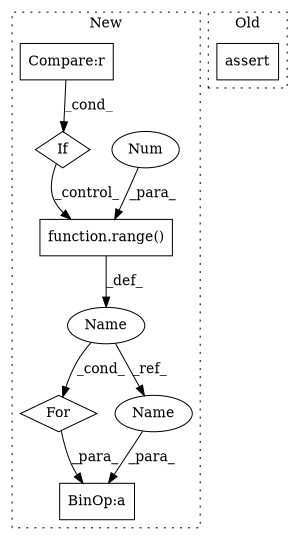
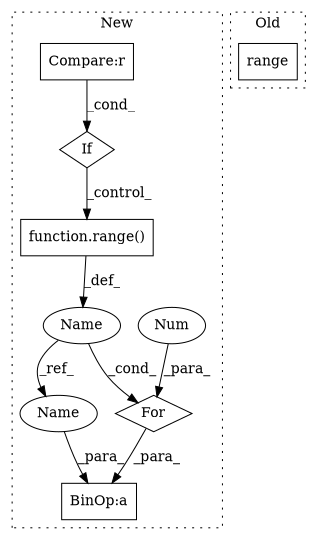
node "assert": label "assert" -> "range"
edge "Num" -> "function.range()": now "Num" -> "For"
